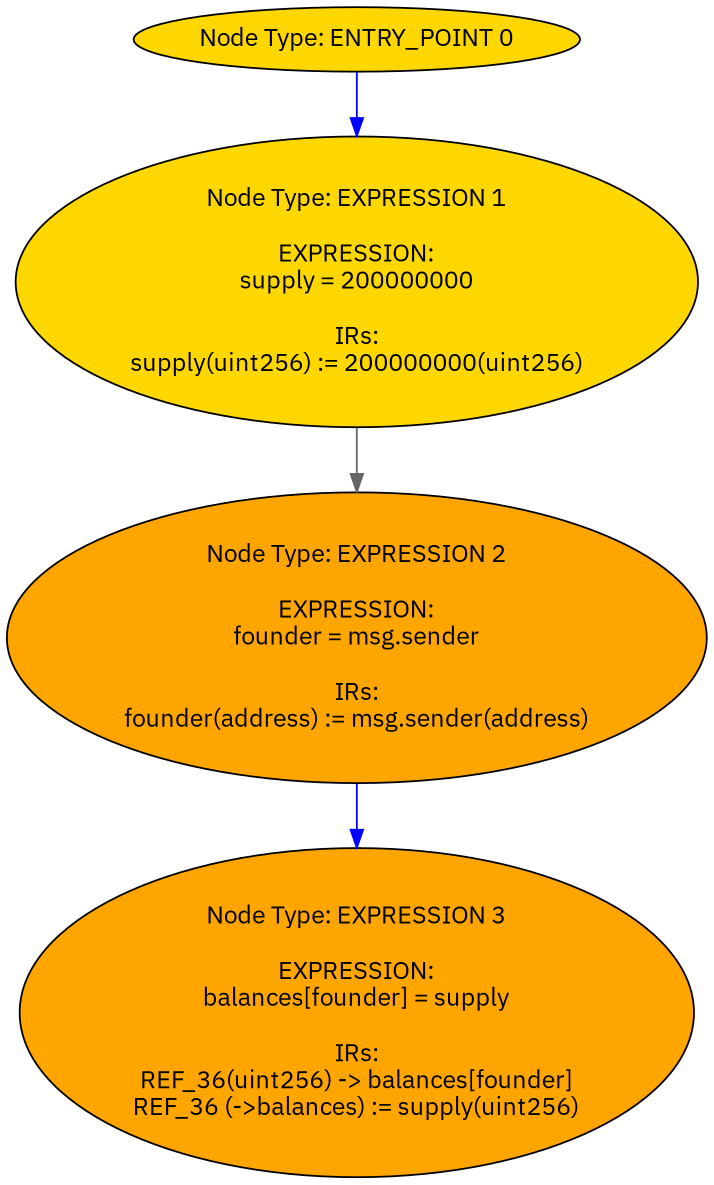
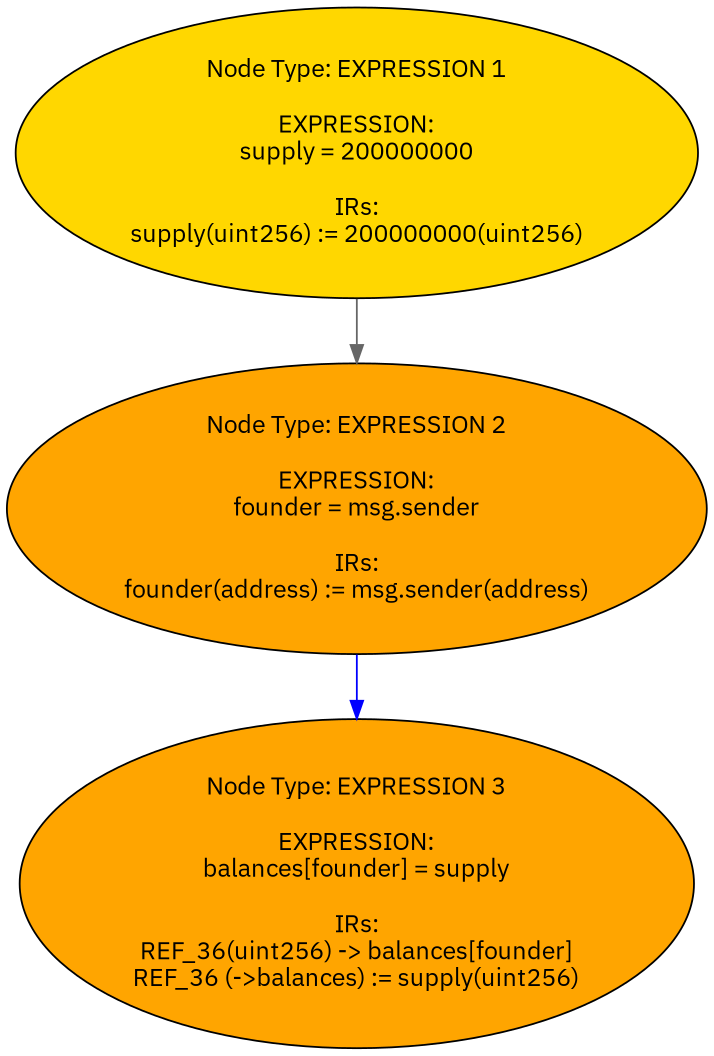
node "Node Type: ENTRY_POINT 0": removed
